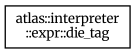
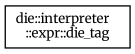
node "atlas::interpreter ::expr::die_tag": label "atlas::interpreter ::expr::die_tag" -> "die::interpreter ::expr::die_tag"
